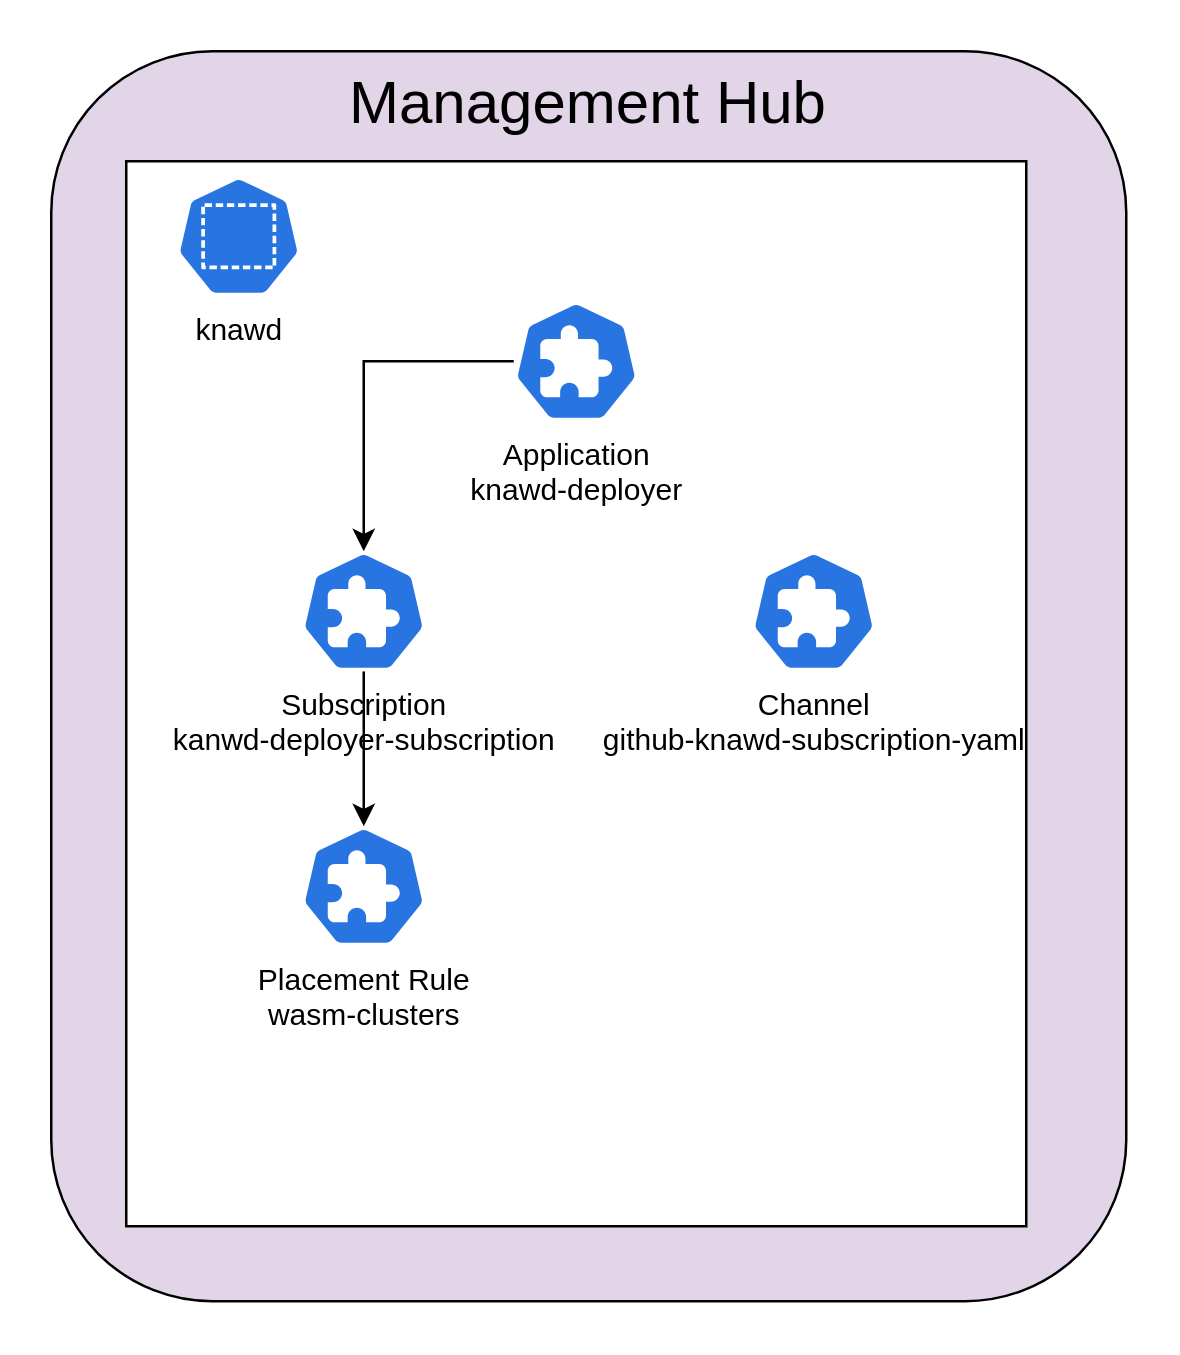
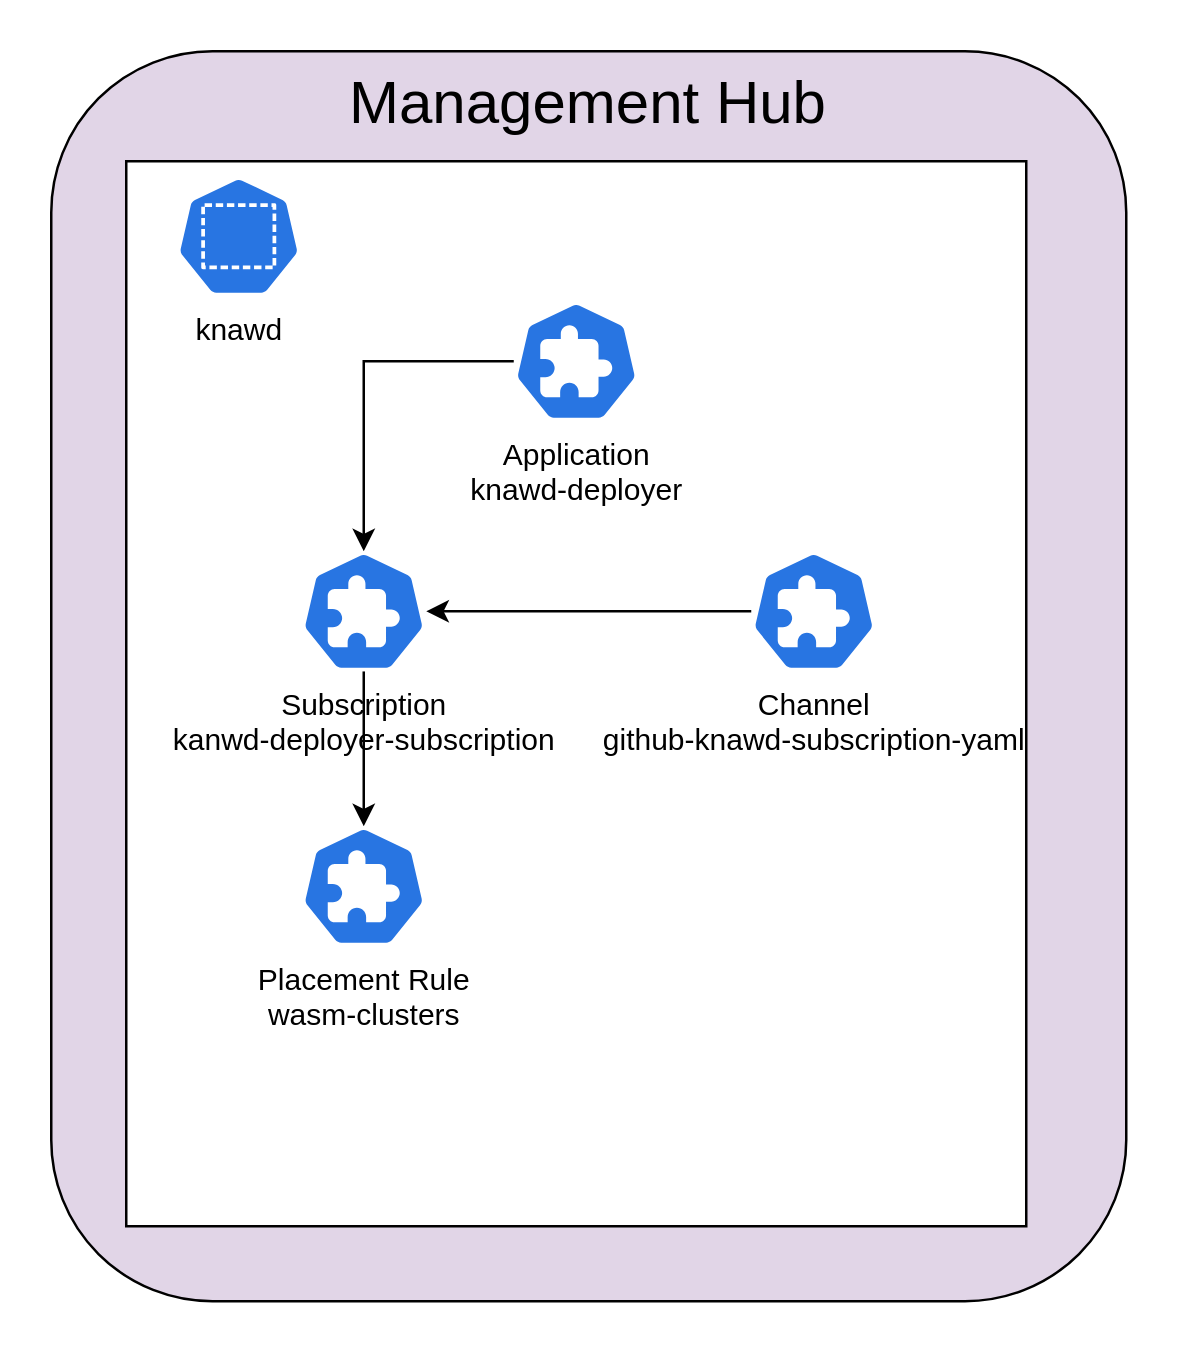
edge "Channel github-knawd-subscription-yaml" -> "Subscription kanwd-deployer-subscription": added
